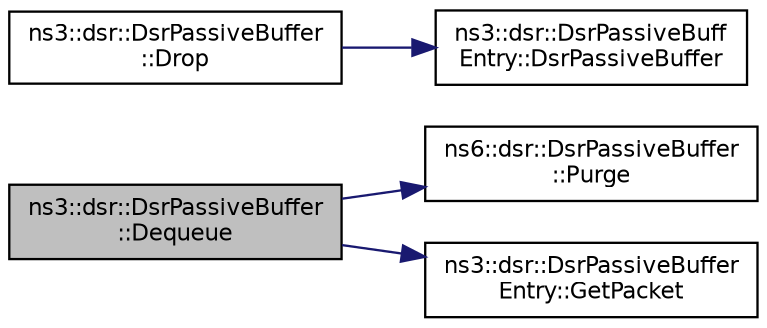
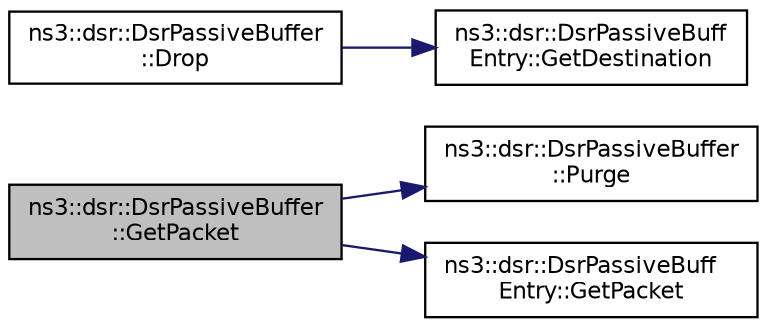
node "ns3::dsr::DsrPassiveBuff Entry::DsrPassiveBuffer": label "ns3::dsr::DsrPassiveBuff Entry::DsrPassiveBuffer" -> "ns3::dsr::DsrPassiveBuff Entry::GetDestination"
node "ns6::dsr::DsrPassiveBuffer ::Purge": label "ns6::dsr::DsrPassiveBuffer ::Purge" -> "ns3::dsr::DsrPassiveBuffer ::Purge"
node "ns3::dsr::DsrPassiveBuffer ::Dequeue": label "ns3::dsr::DsrPassiveBuffer ::Dequeue" -> "ns3::dsr::DsrPassiveBuffer ::GetPacket"
node "ns3::dsr::DsrPassiveBuffer Entry::GetPacket": label "ns3::dsr::DsrPassiveBuffer Entry::GetPacket" -> "ns3::dsr::DsrPassiveBuff Entry::GetPacket"
